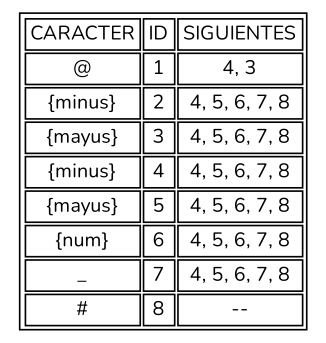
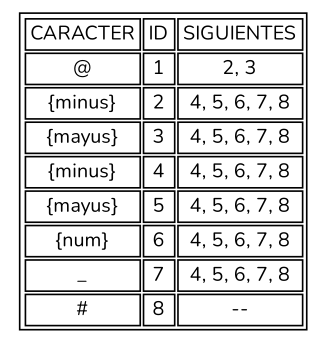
node "CARACTER": text "4, 3" -> "2, 3"
